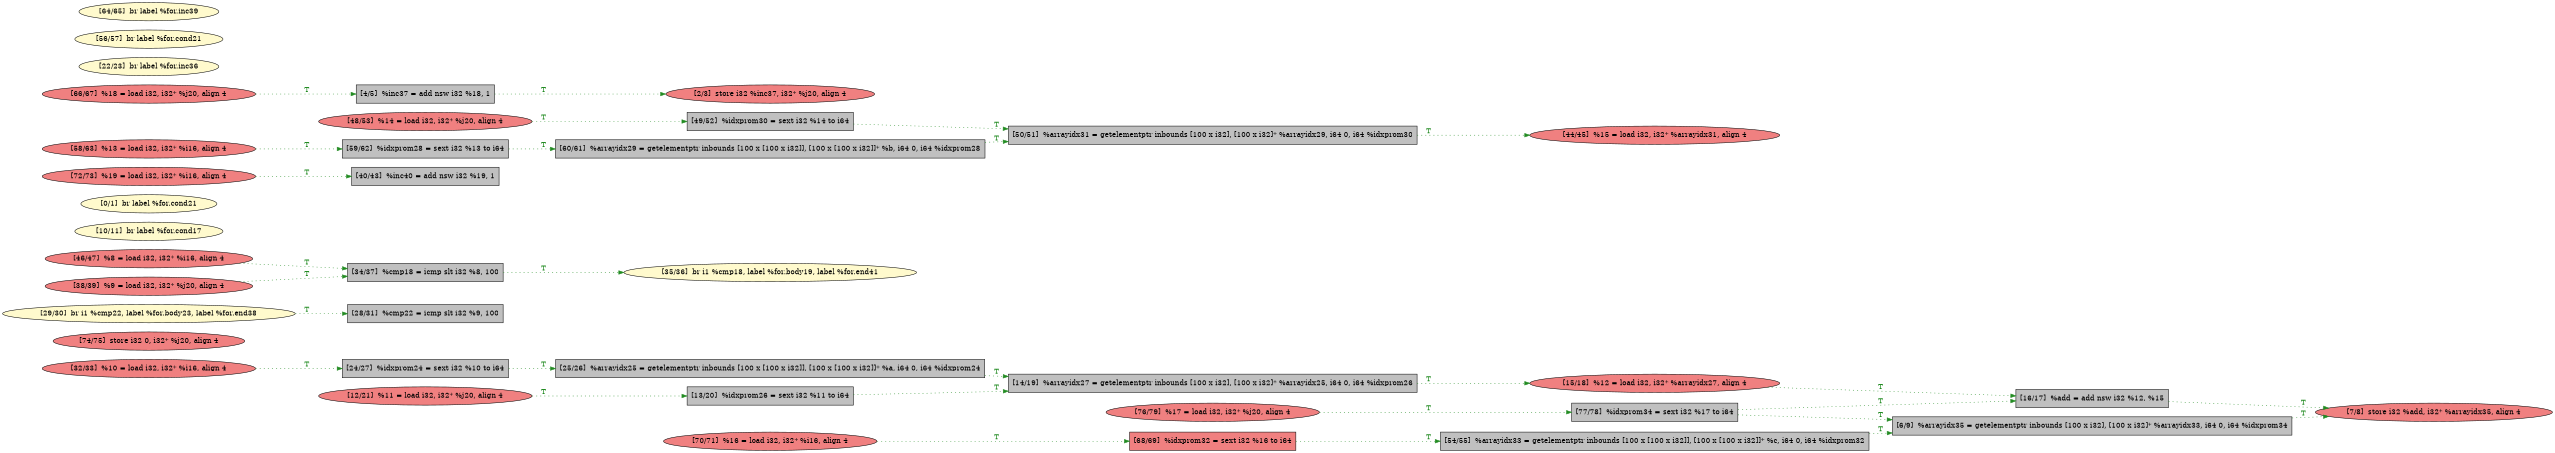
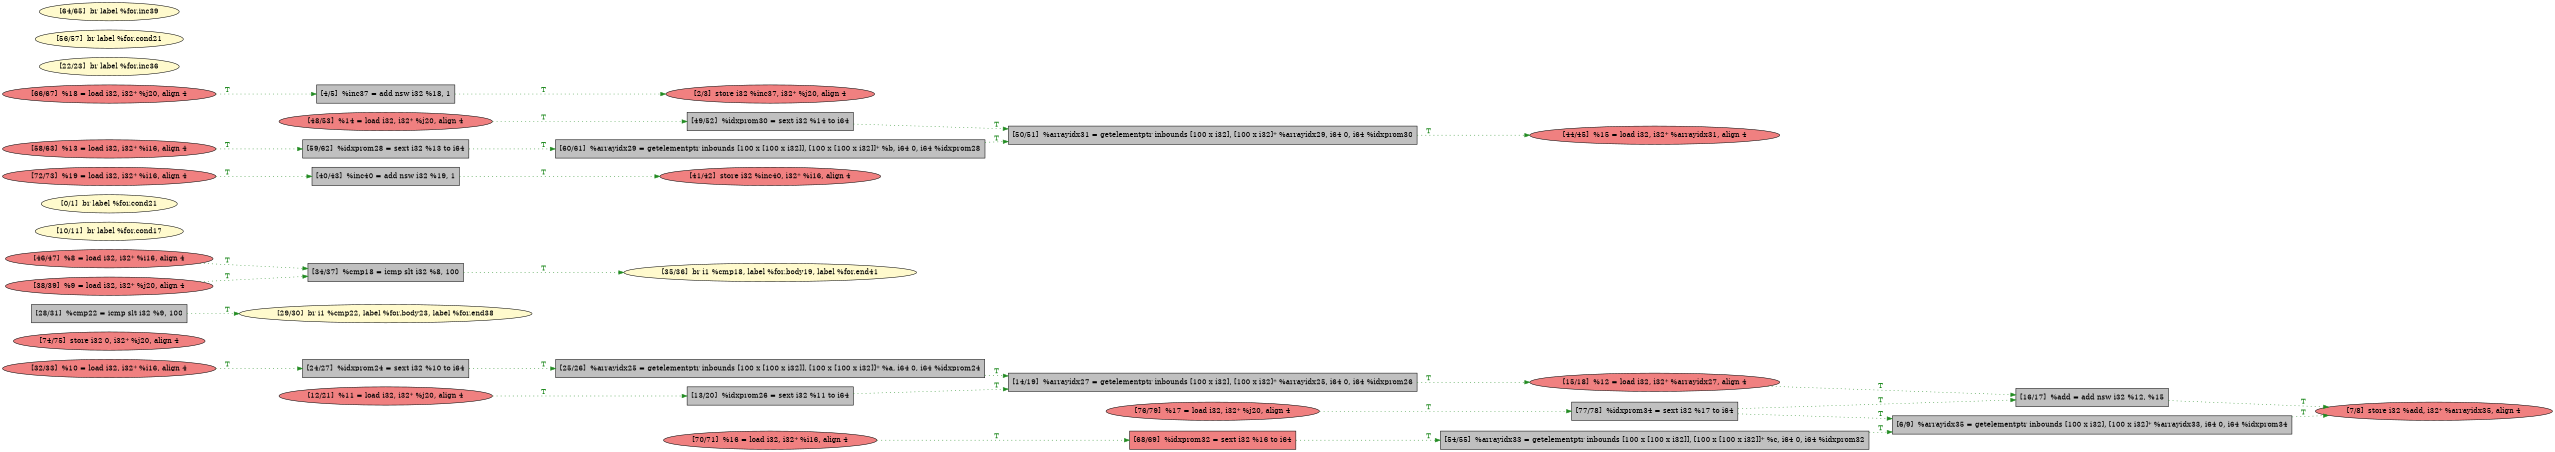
node "[41/42]  store i32 %inc40, i32* %i16, align 4": added
edge "[29/30]  br i1 %cmp22, label %for.body23, label %for.end38" -> "[28/31]  %cmp22 = icmp slt i32 %9, 100": reversed
